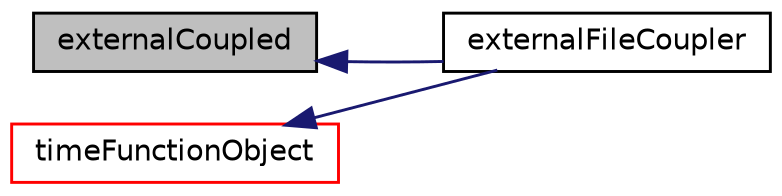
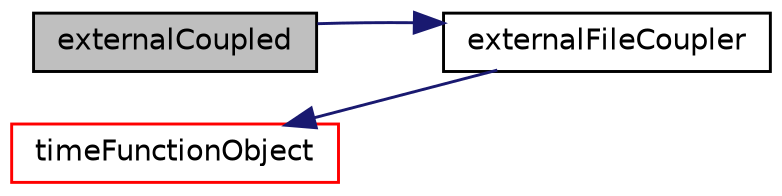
edge "externalFileCoupler" -> "externalCoupled": reversed
